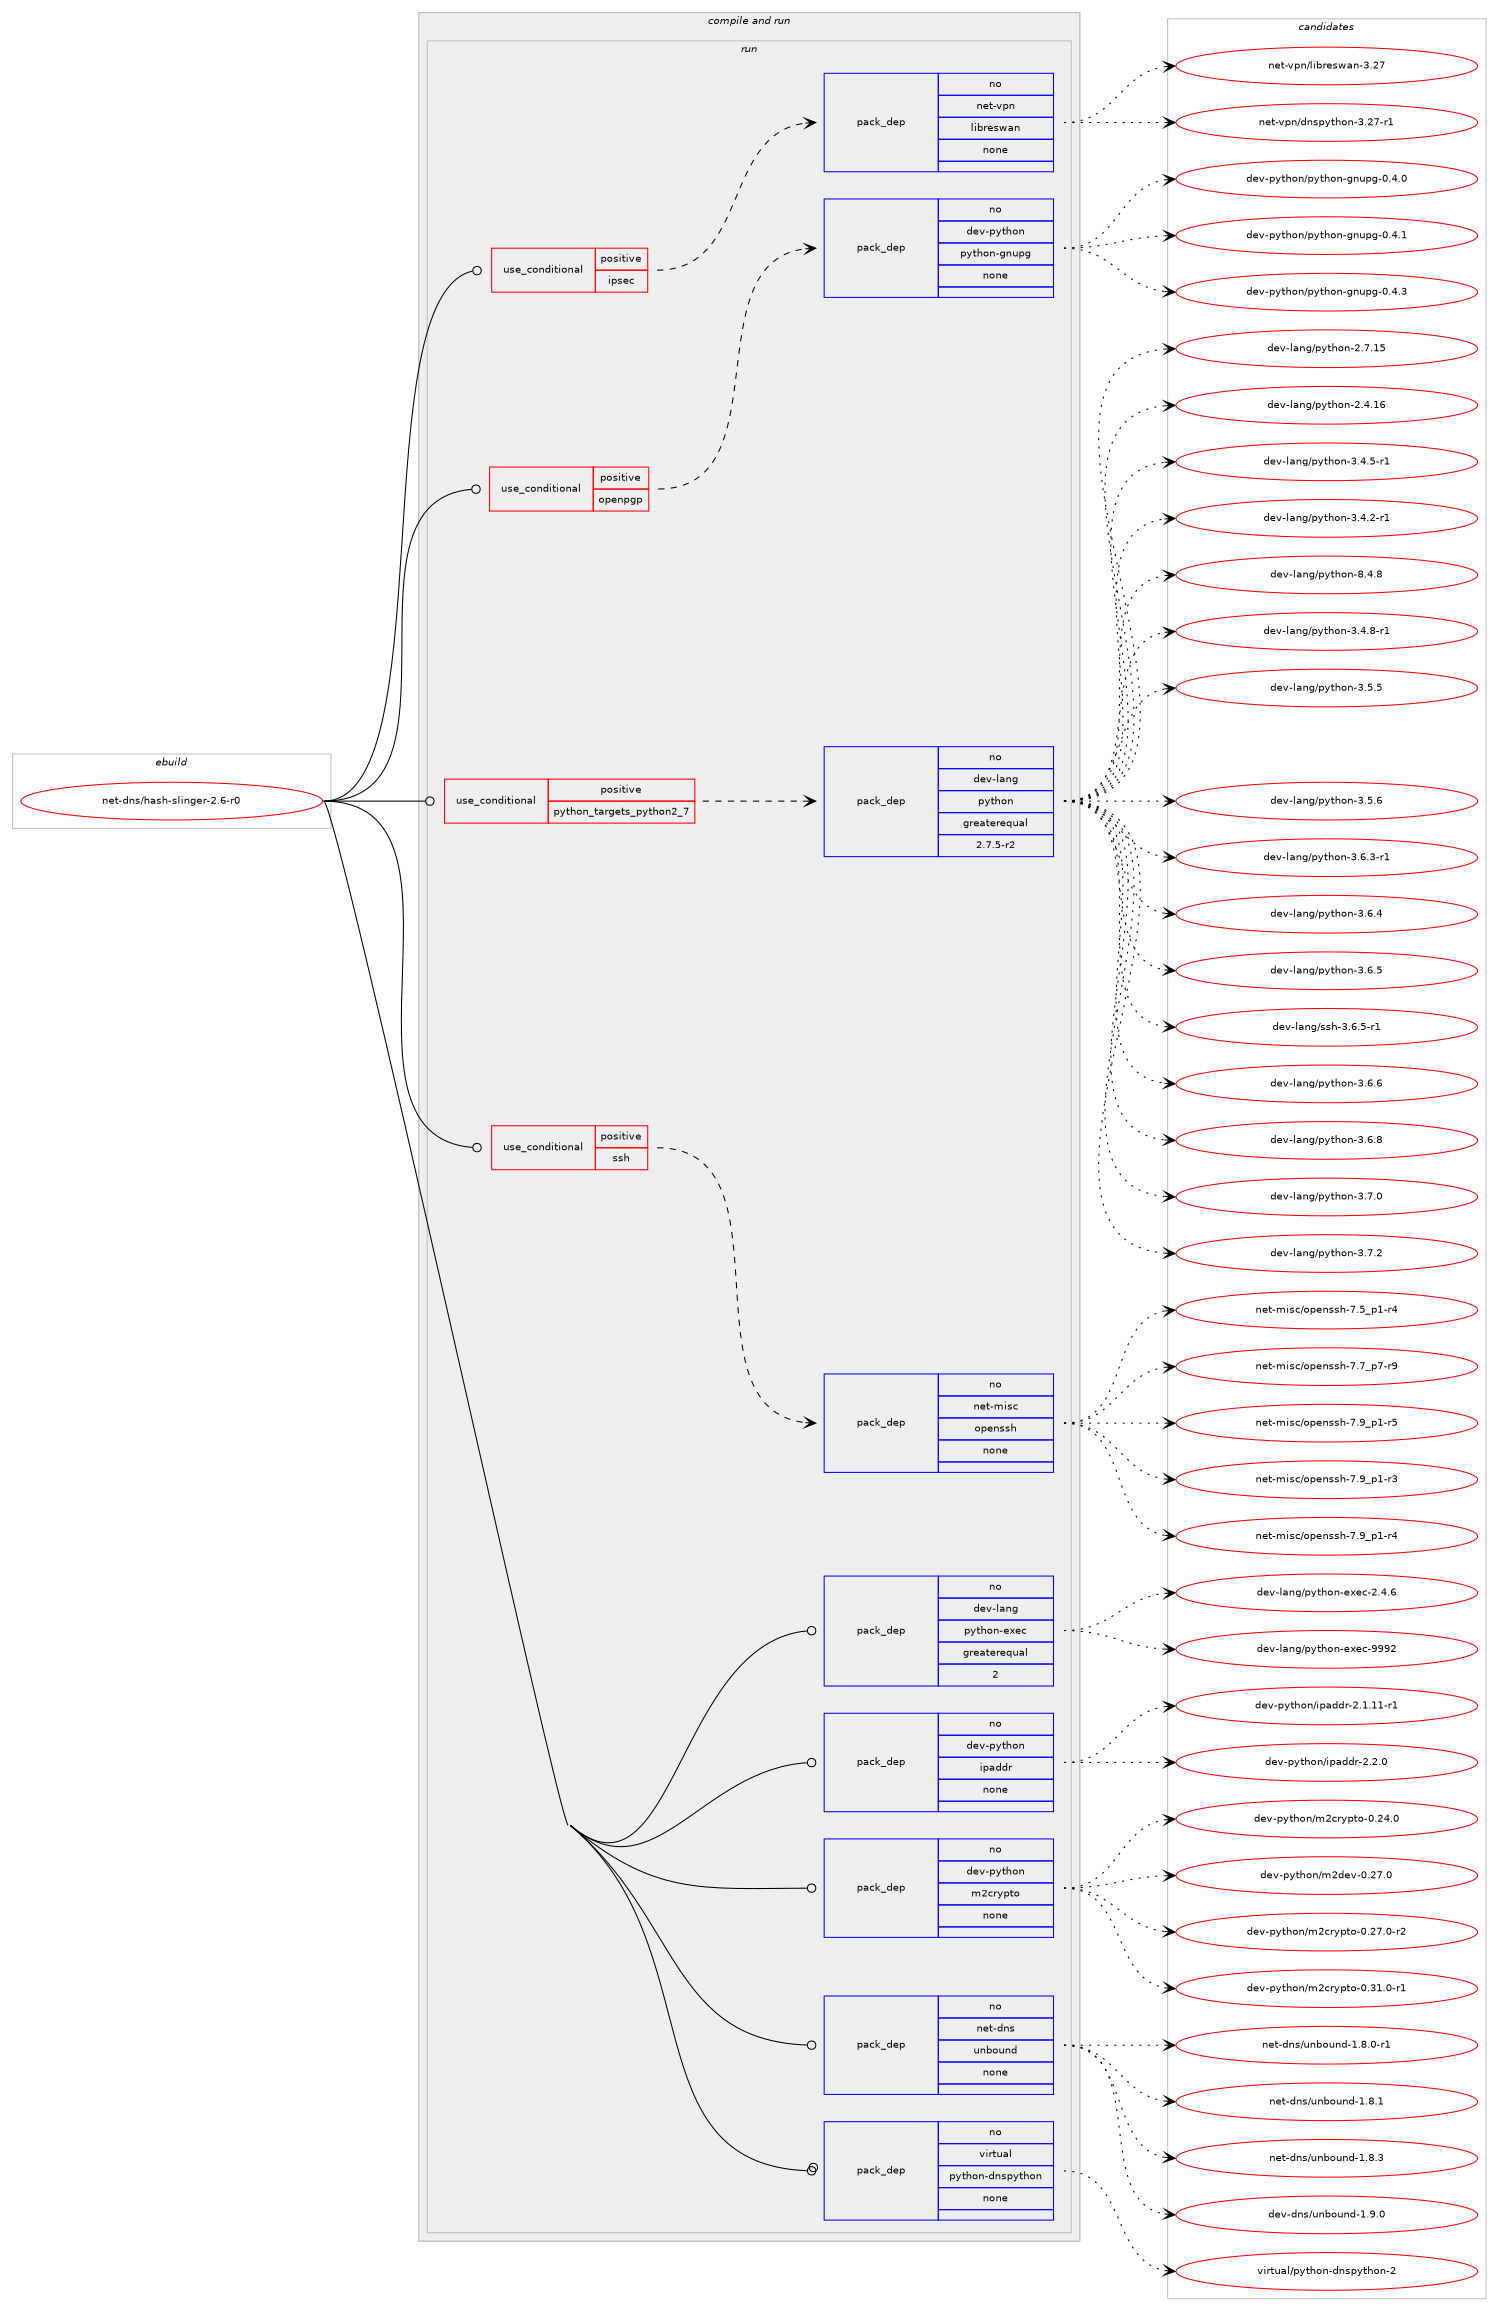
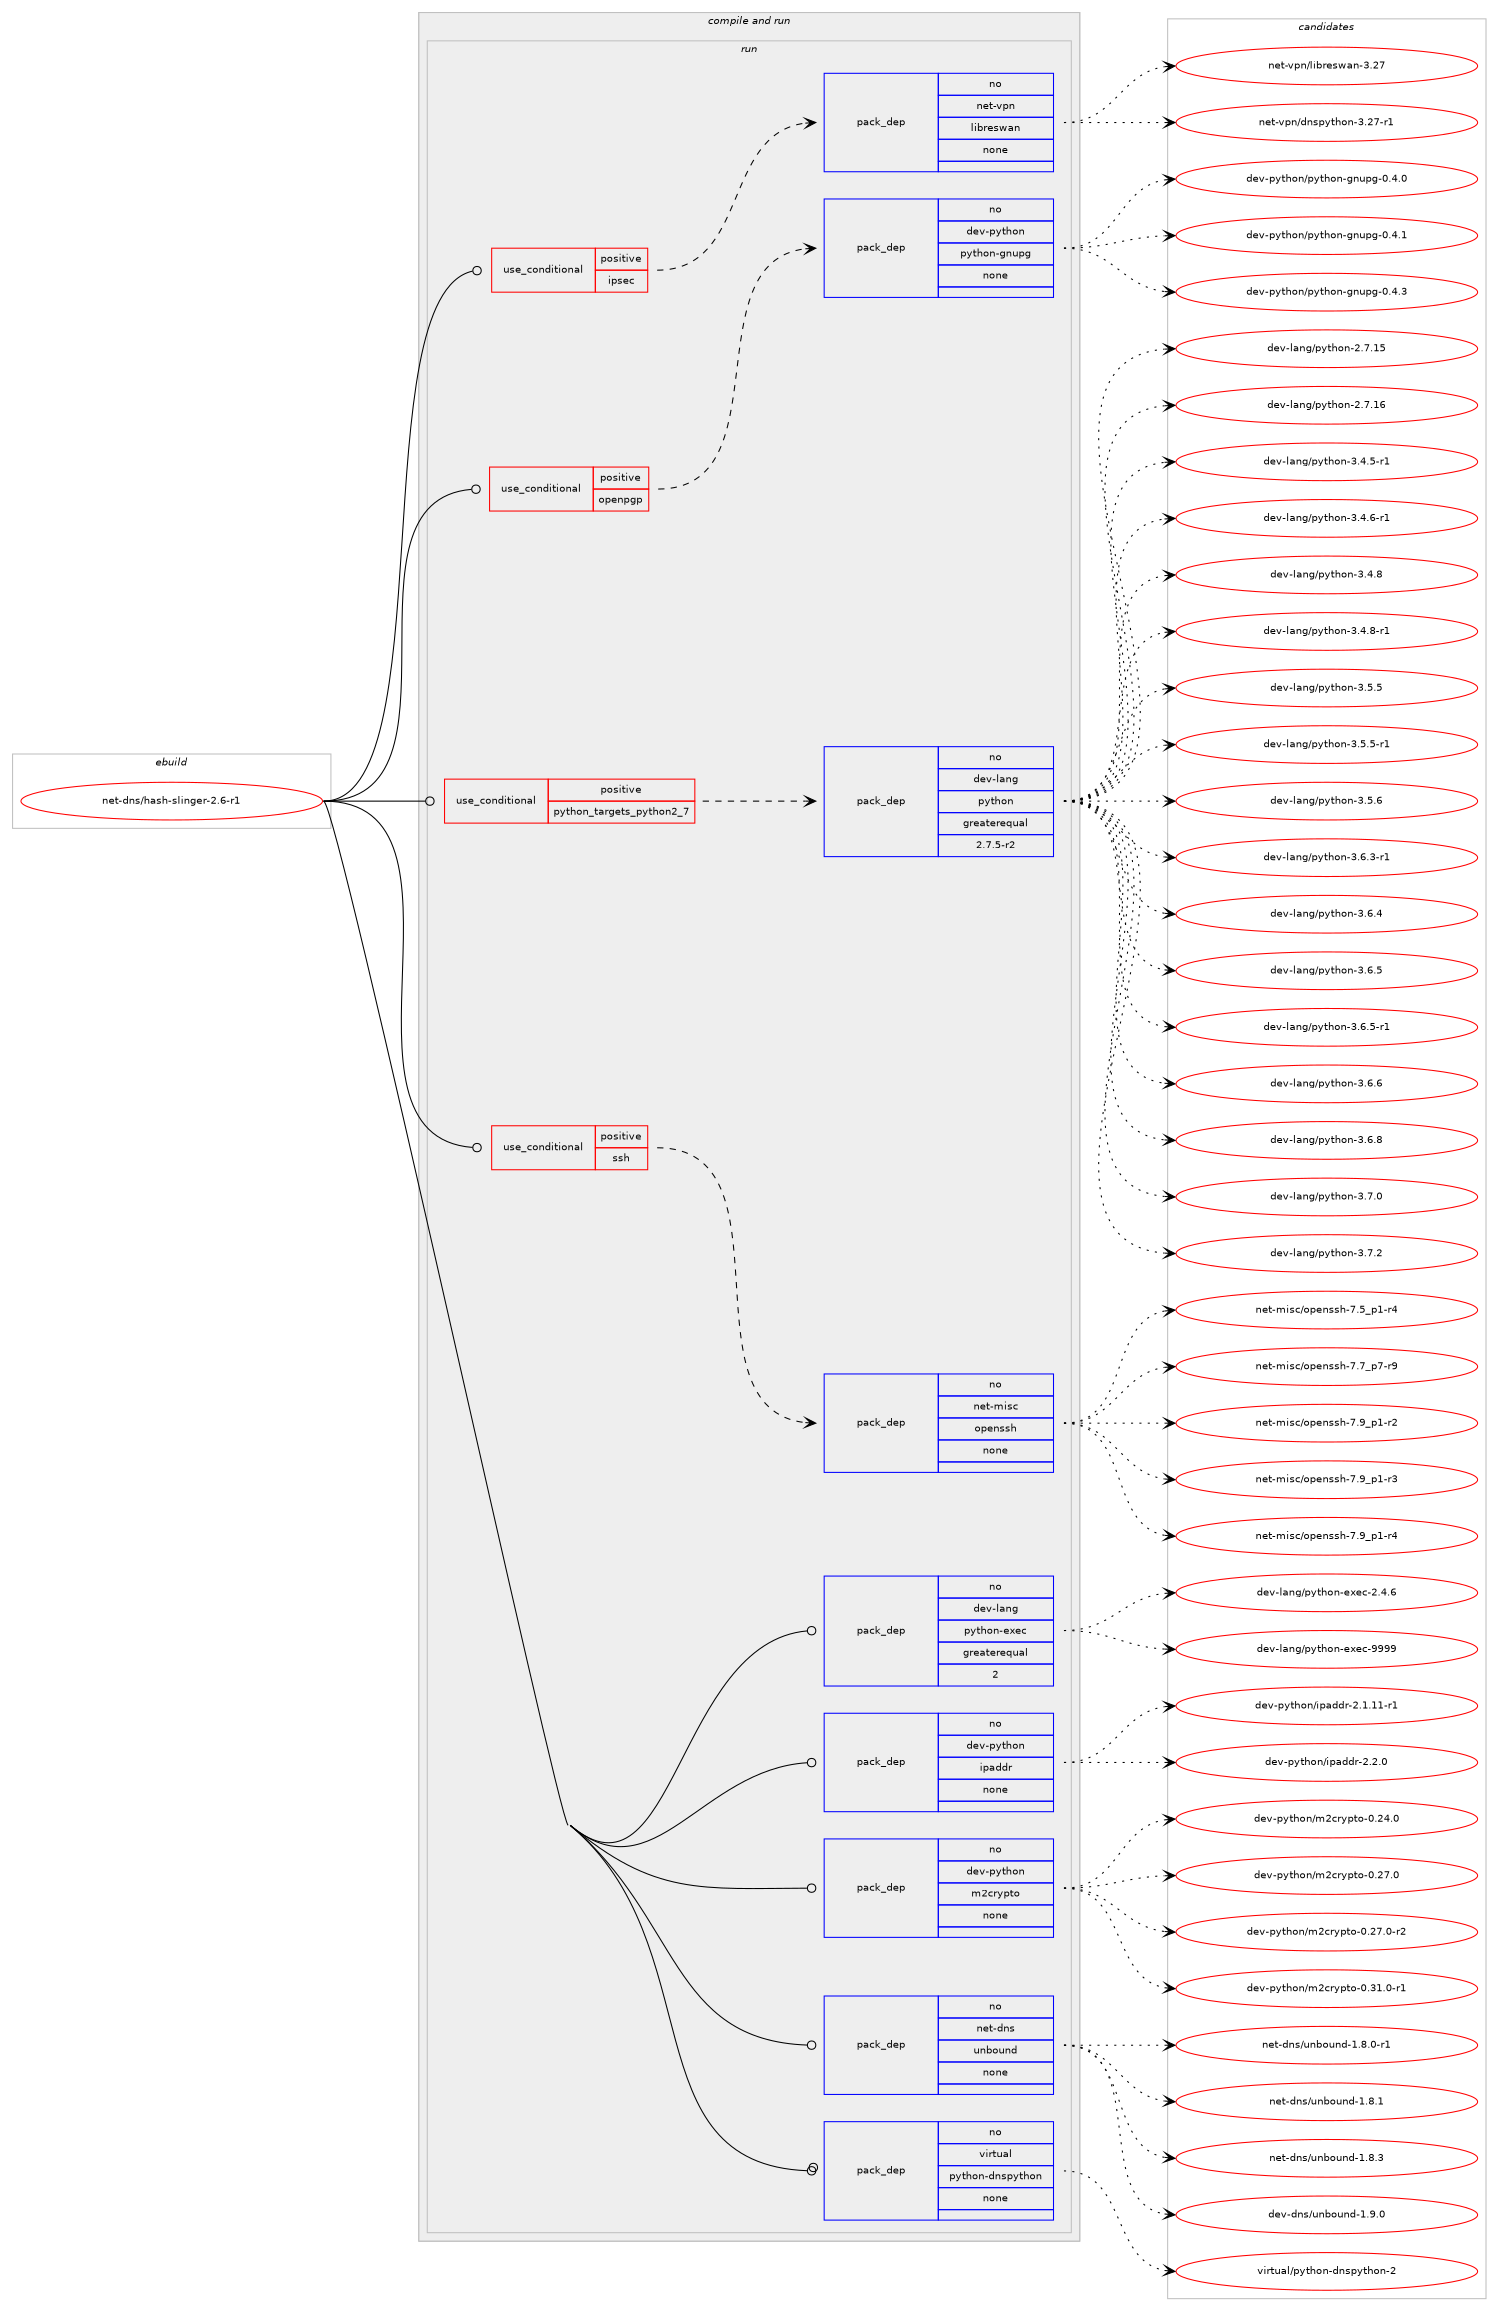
node "dev-lang/python-2.4.16": label "dev-lang/python-2.4.16" -> "dev-lang/python-2.7.16"
node "dev-lang/python-3.4.2-r1": label "dev-lang/python-3.4.2-r1" -> "dev-lang/python-3.4.6-r1"
node "dev-lang/python-8.4.8": label "dev-lang/python-8.4.8" -> "dev-lang/python-3.4.8"
node "dev-lang/python-3.5.5-r1": added
node "net-dns/hash-slinger-2.6-r0": label "net-dns/hash-slinger-2.6-r0" -> "net-dns/hash-slinger-2.6-r1"
node "dev-lang/ssh-3.6.5-r1": label "dev-lang/ssh-3.6.5-r1" -> "dev-lang/python-3.6.5-r1"
node "net-misc/openssh-7.9_p1-r5": label "net-misc/openssh-7.9_p1-r5" -> "net-misc/openssh-7.9_p1-r2"
node "dev-lang/python-exec-9992": label "dev-lang/python-exec-9992" -> "dev-lang/python-exec-9999"
node "dev-python/m2dev-0.27.0": label "dev-python/m2dev-0.27.0" -> "dev-python/m2crypto-0.27.0"
